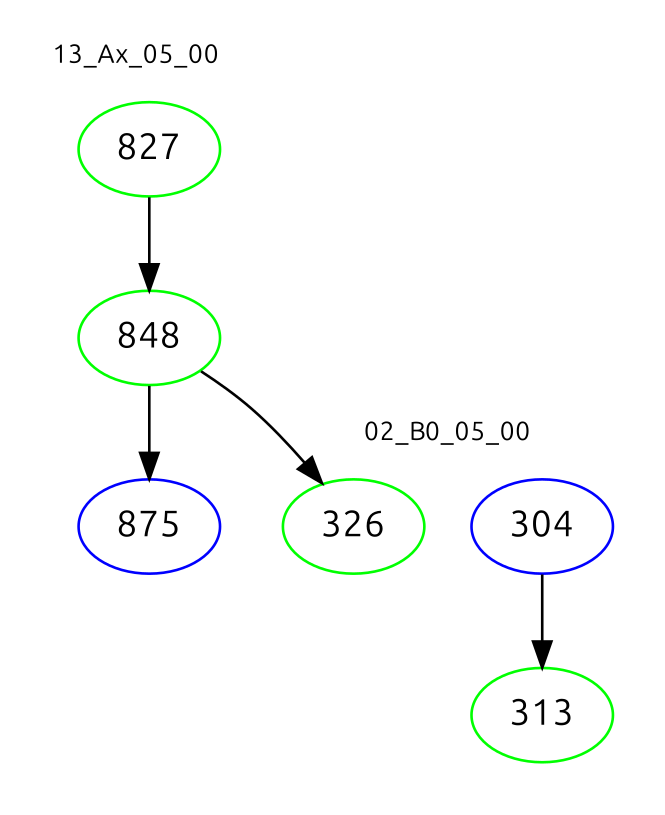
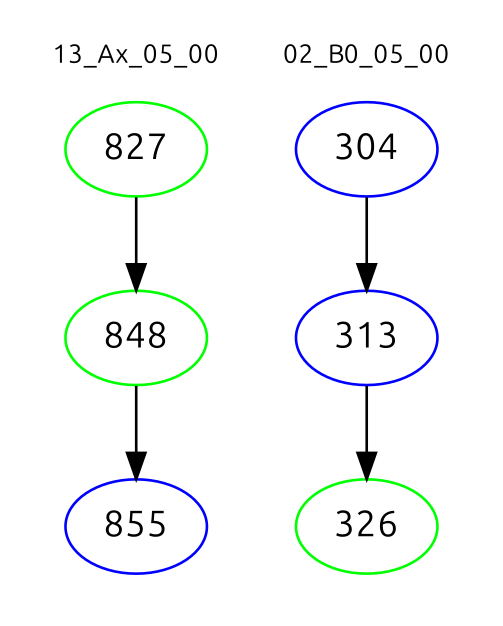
edge "848" -> "326": now "313" -> "326"
node "875": label "875" -> "855"
node "313": color green -> blue
